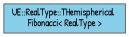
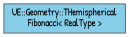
node "UE::RealType::THemispherical Fibonacci< RealType >": label "UE::RealType::THemispherical Fibonacci< RealType >" -> "UE::Geometry::THemispherical Fibonacci< RealType >"
